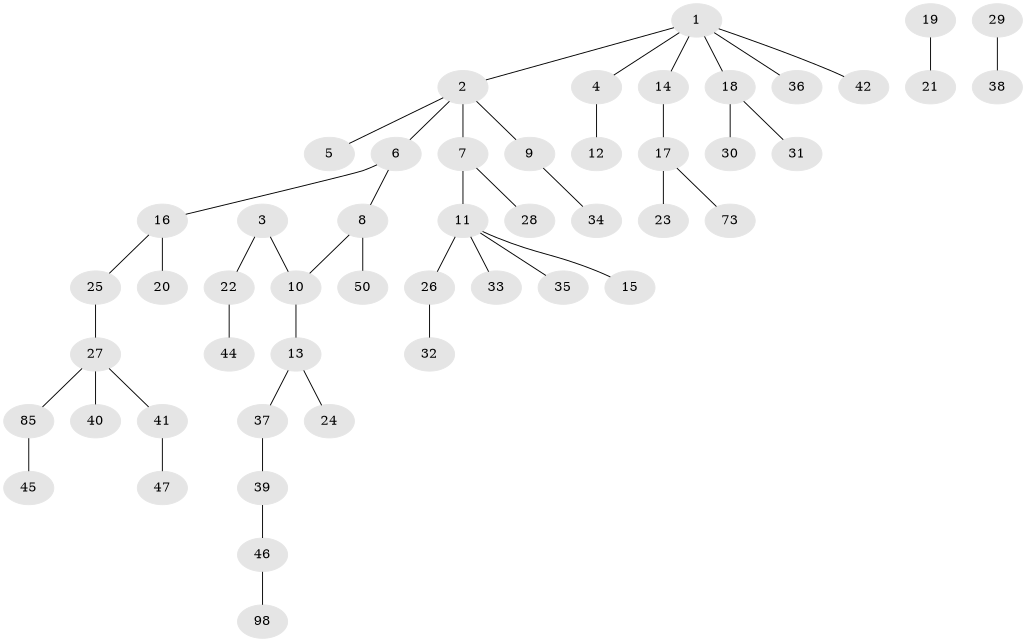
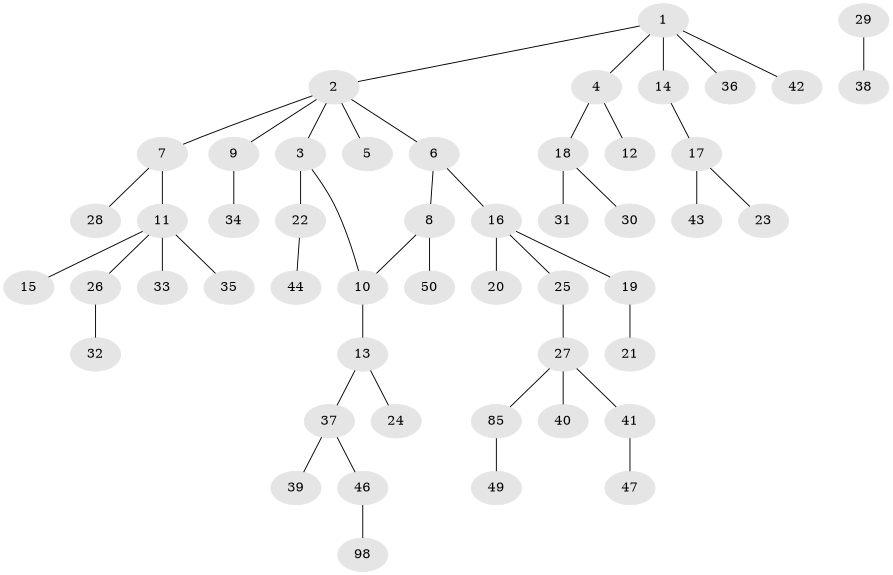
edge "1" -- "18": now "4" -- "18"
edge "2" -- "3": added
node "73": label "73" -> "43"
edge "16" -- "19": added
node "45": label "45" -> "49"
edge "39" -- "46": now "37" -- "46"
